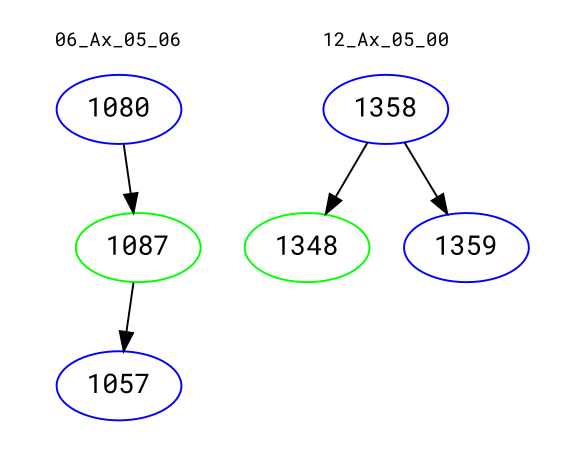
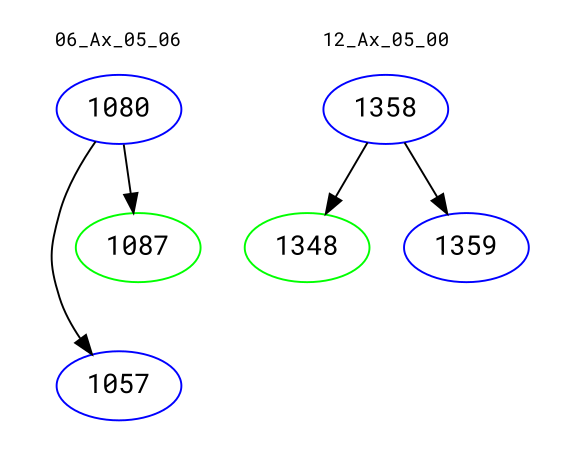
edge "1087" -> "1057": now "1080" -> "1057"
